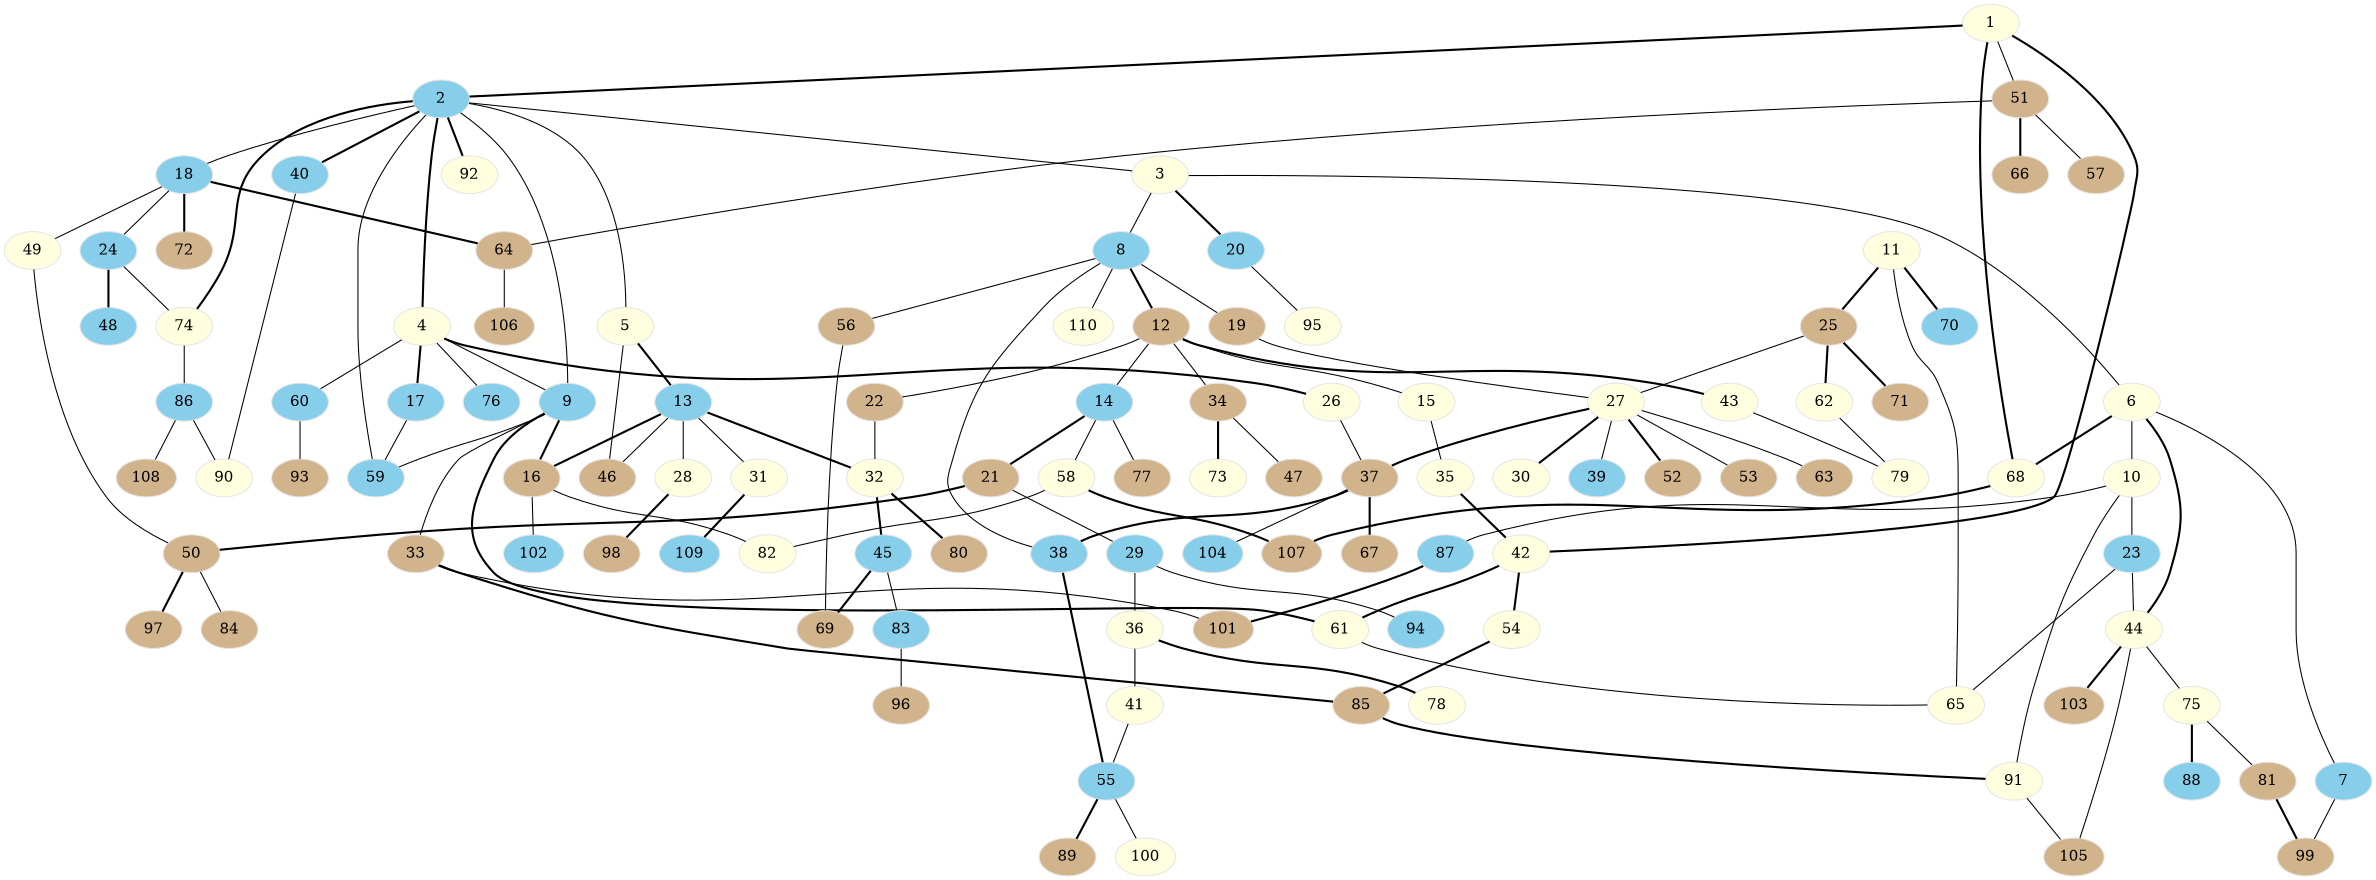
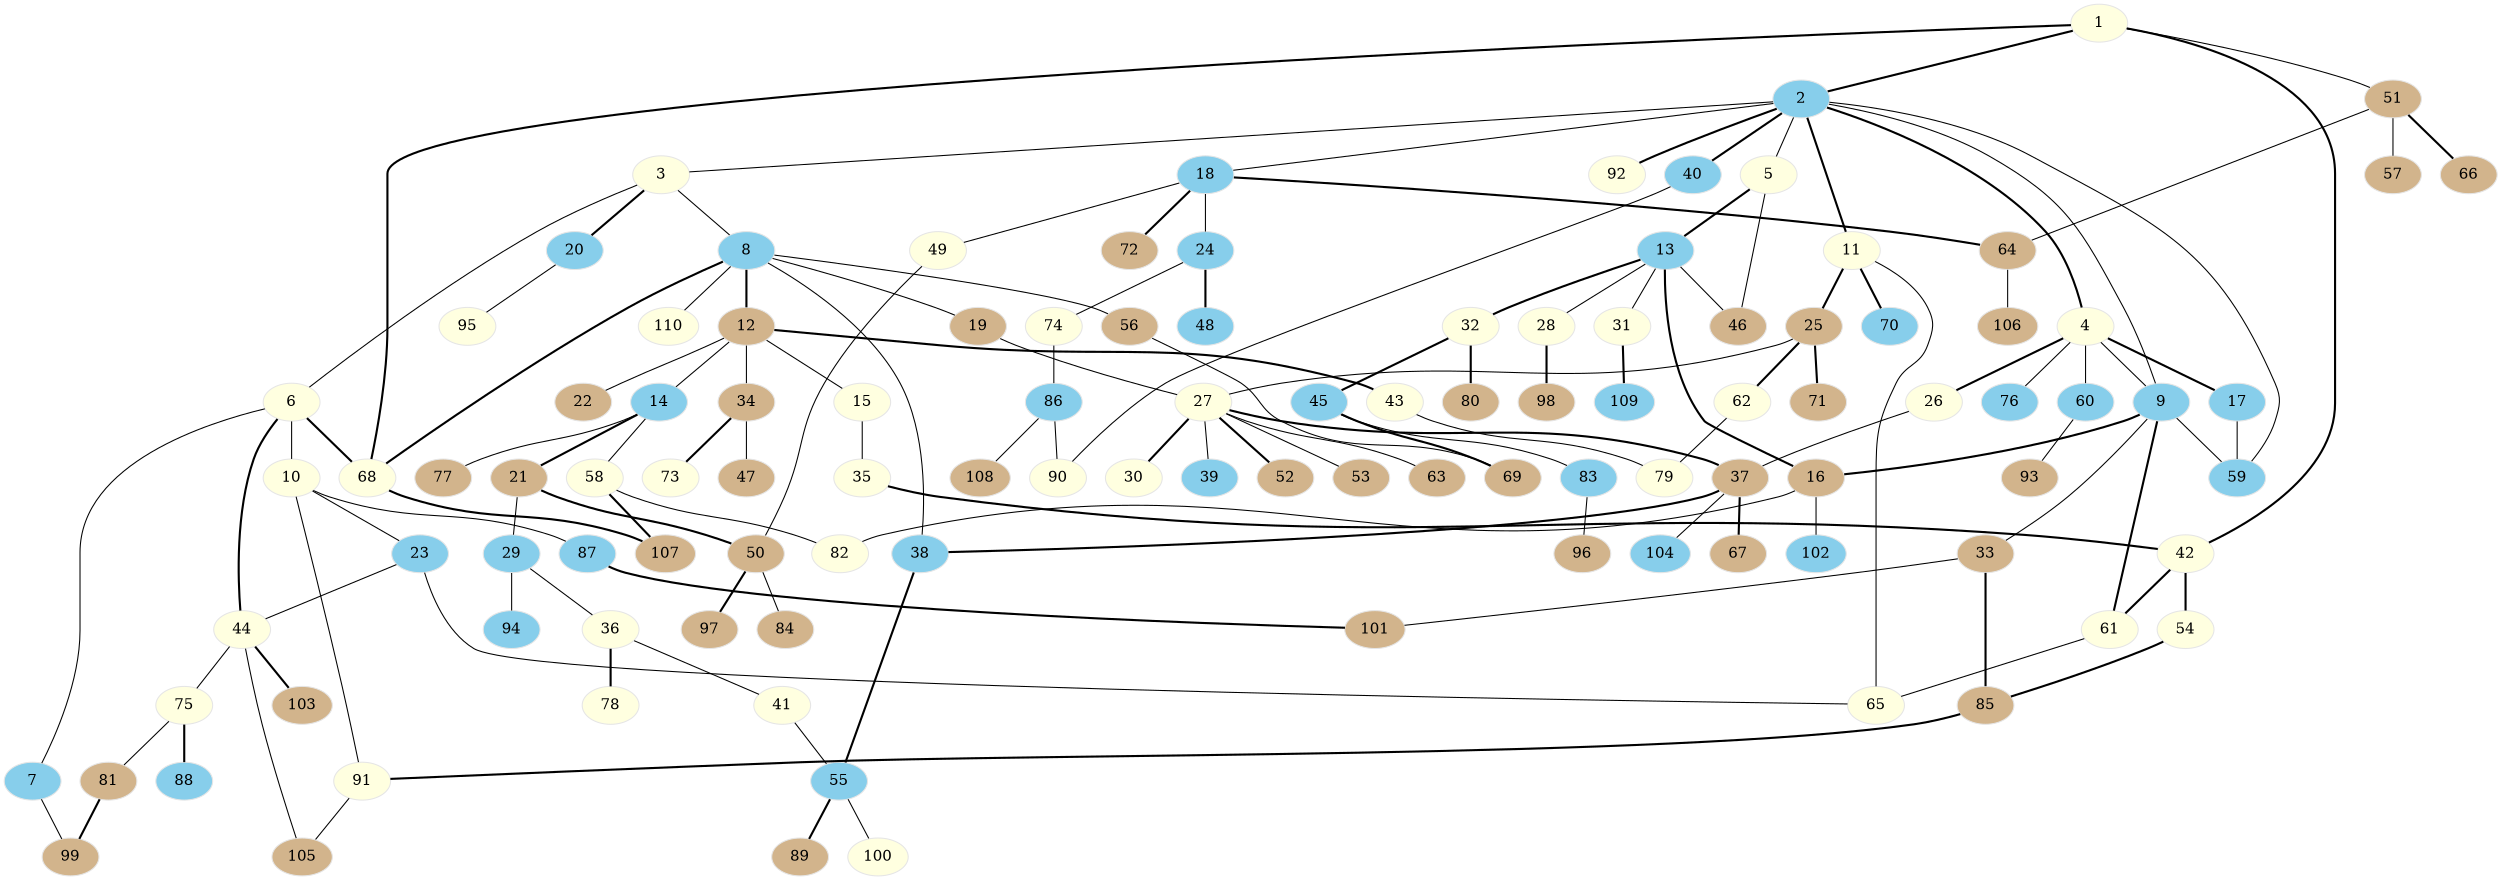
edge "2" -- "74": now "2" -- "11"
edge "8" -- "68": added
edge "22" -- "32": removed
